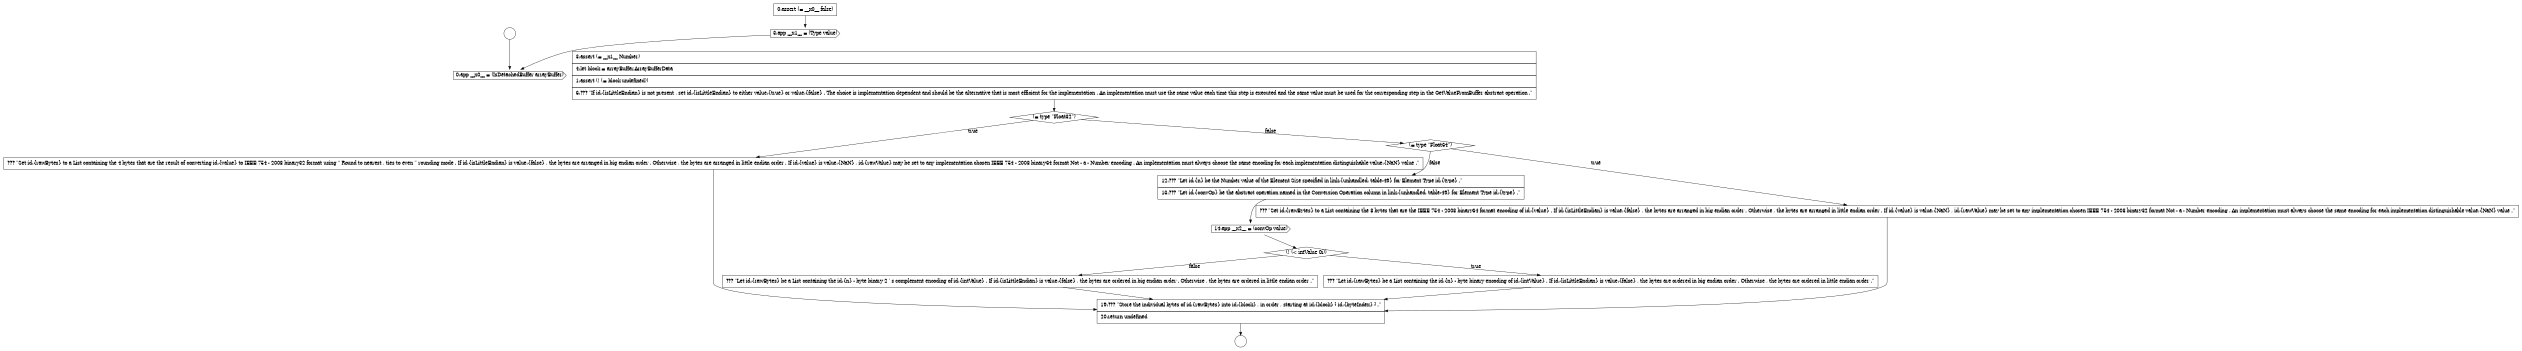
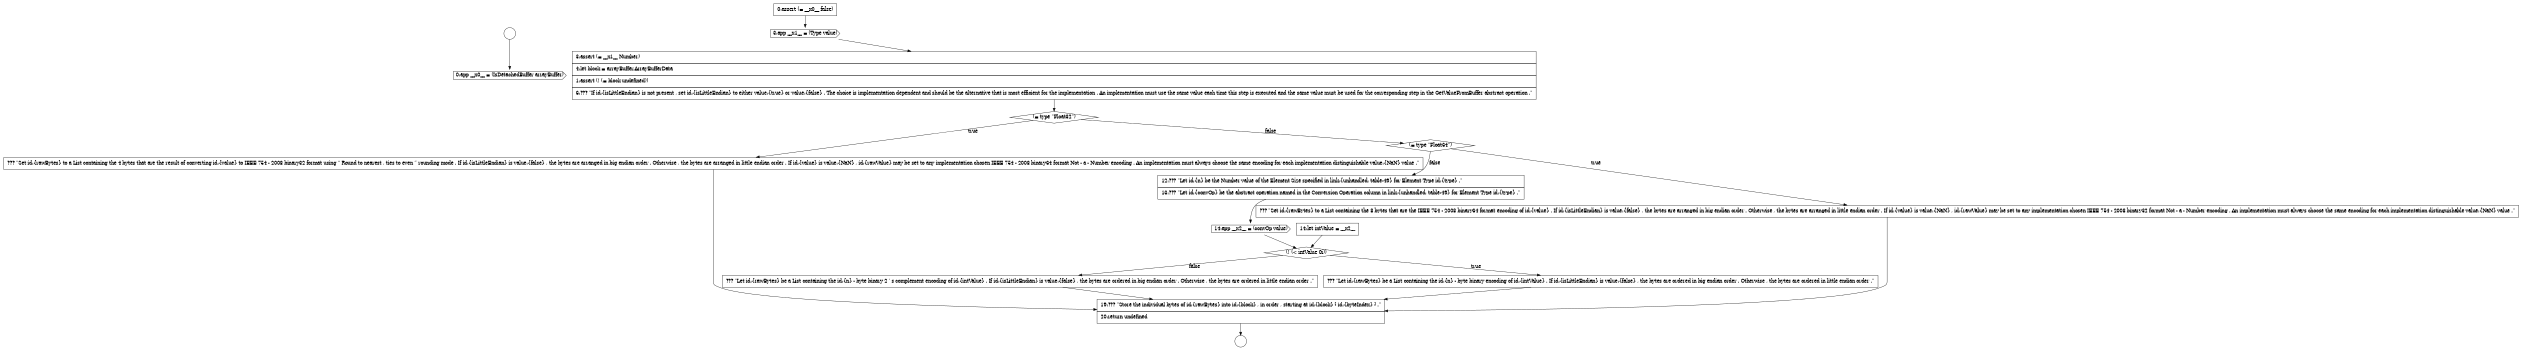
edge "3:app __x1__ = (Type value)" -> "0:app __x0__ = (IsDetachedBuffer arrayBuffer)": now "3:app __x1__ = (Type value)" -> "3:assert (= __x1__ Number)"
node "14:let intValue = __x2__": added
